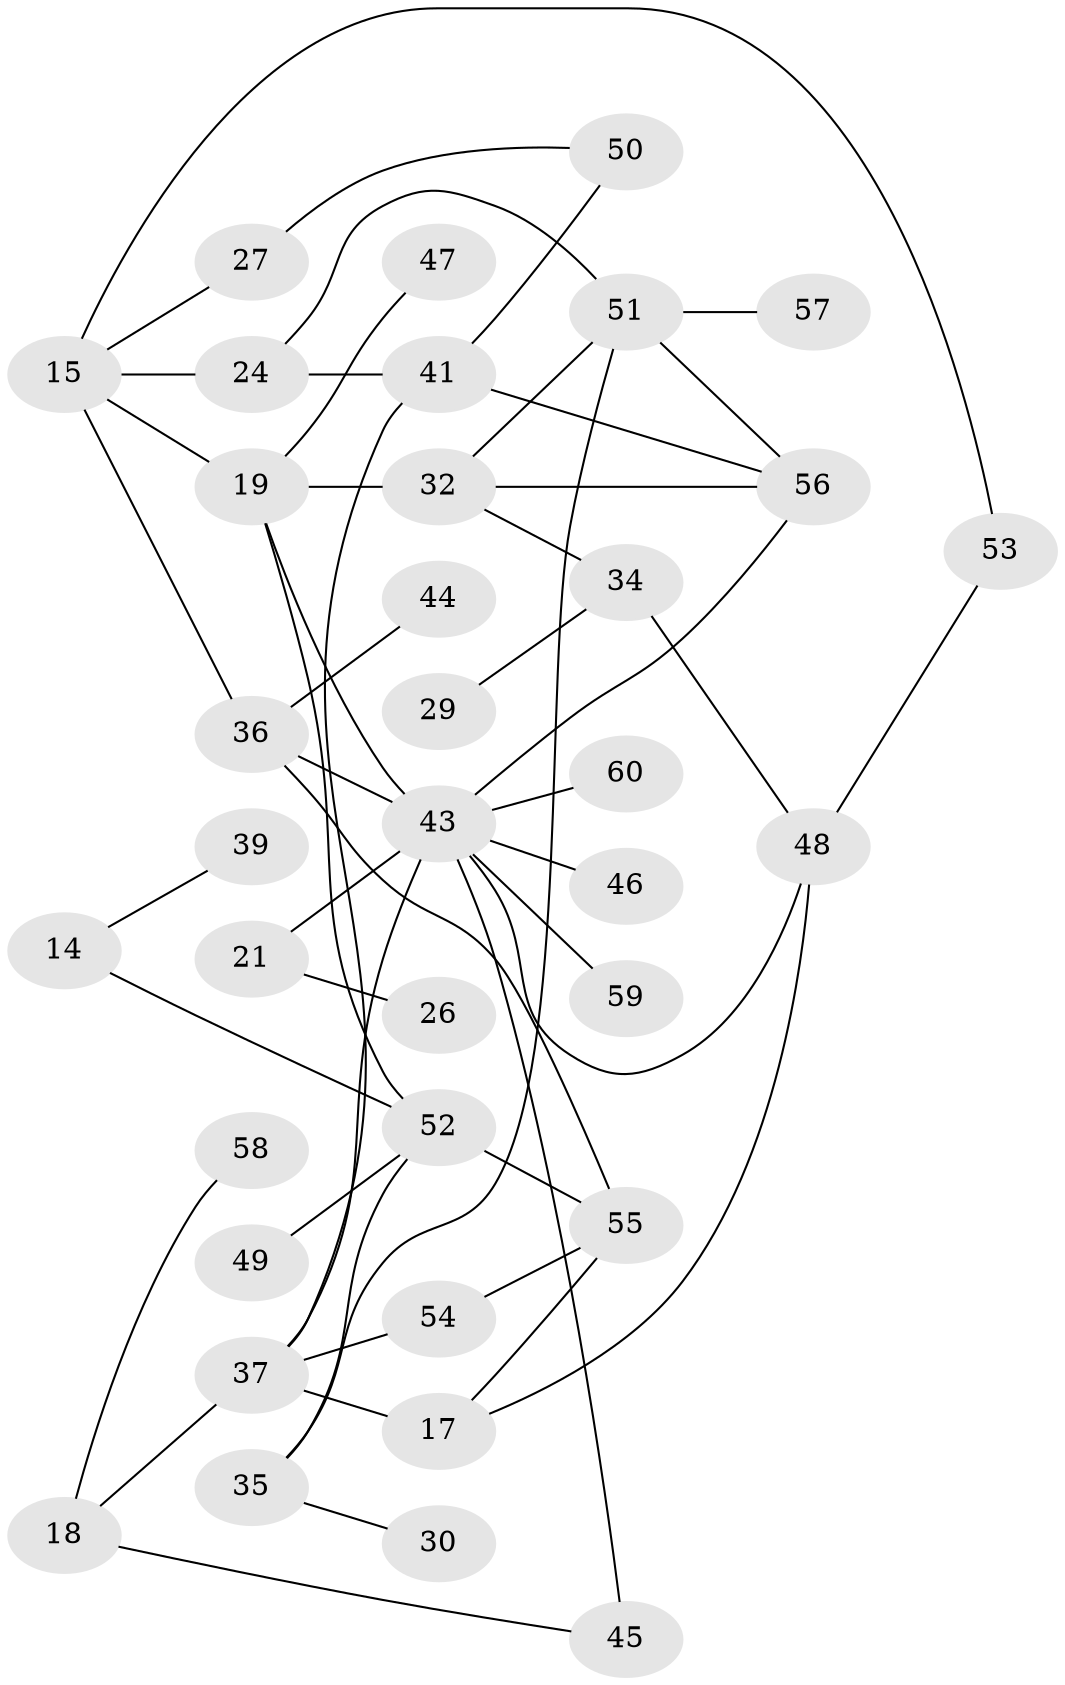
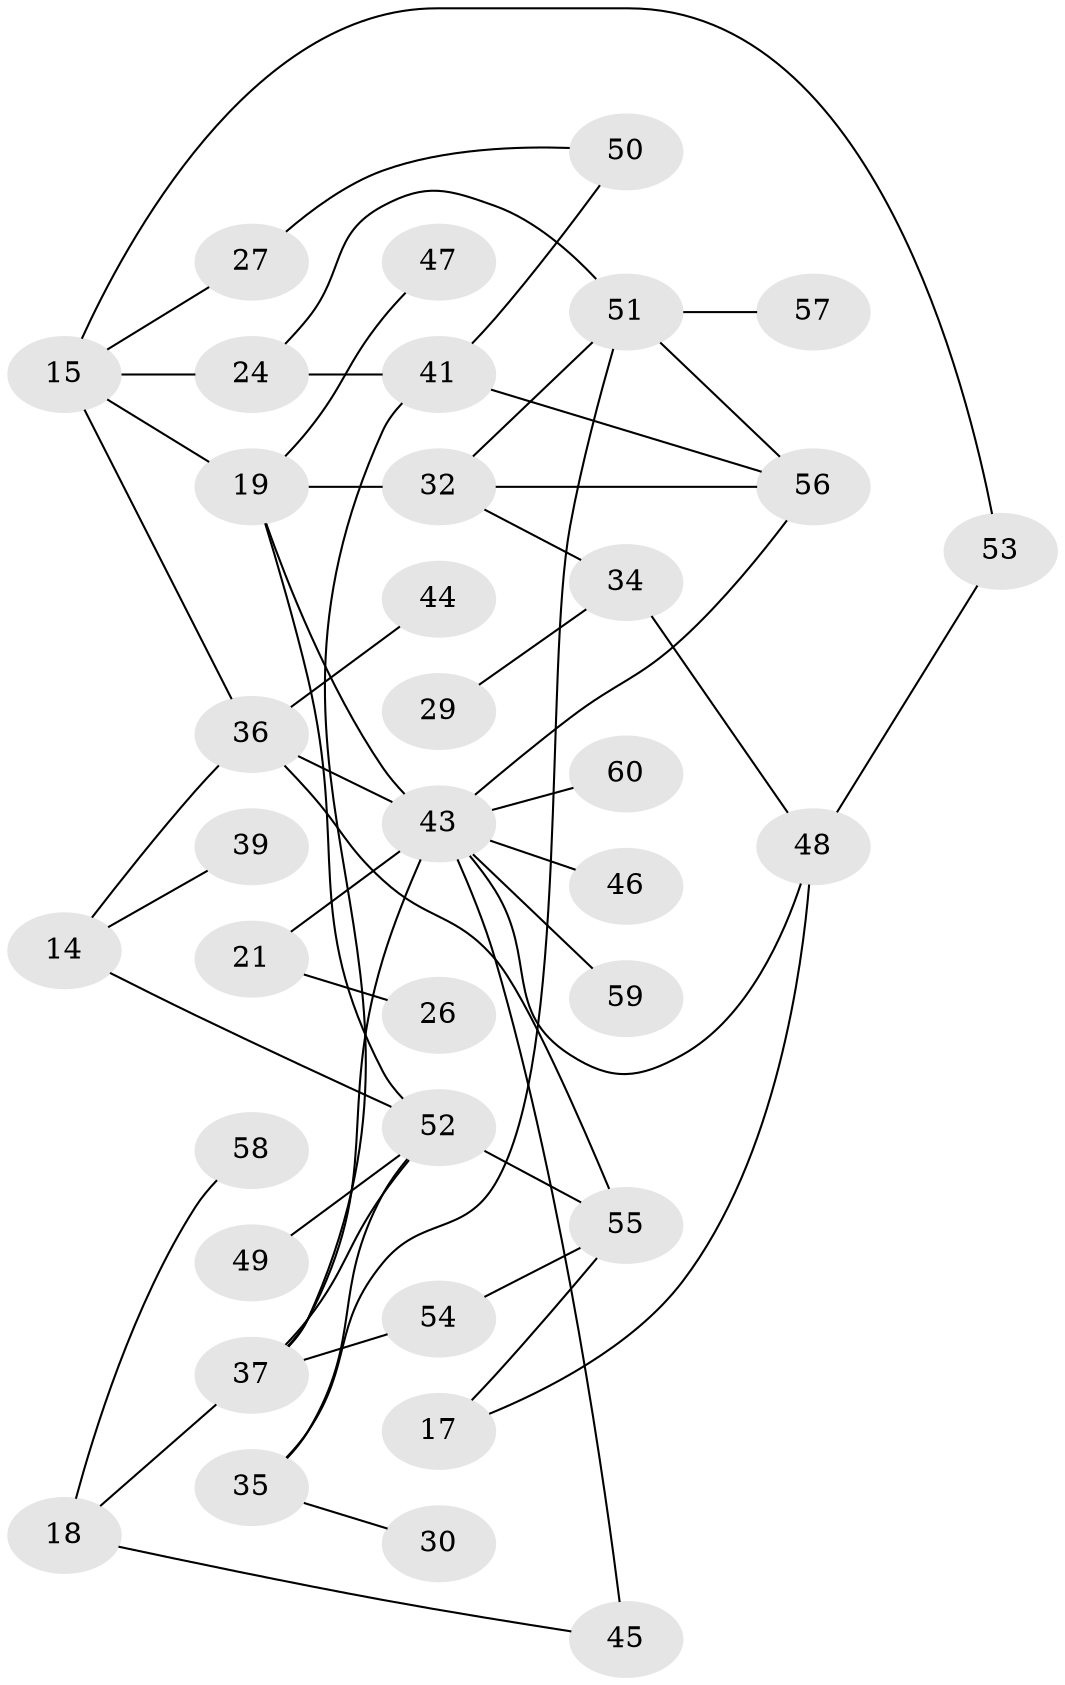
edge "36" -- "14": added
edge "37" -- "17": now "37" -- "52"
